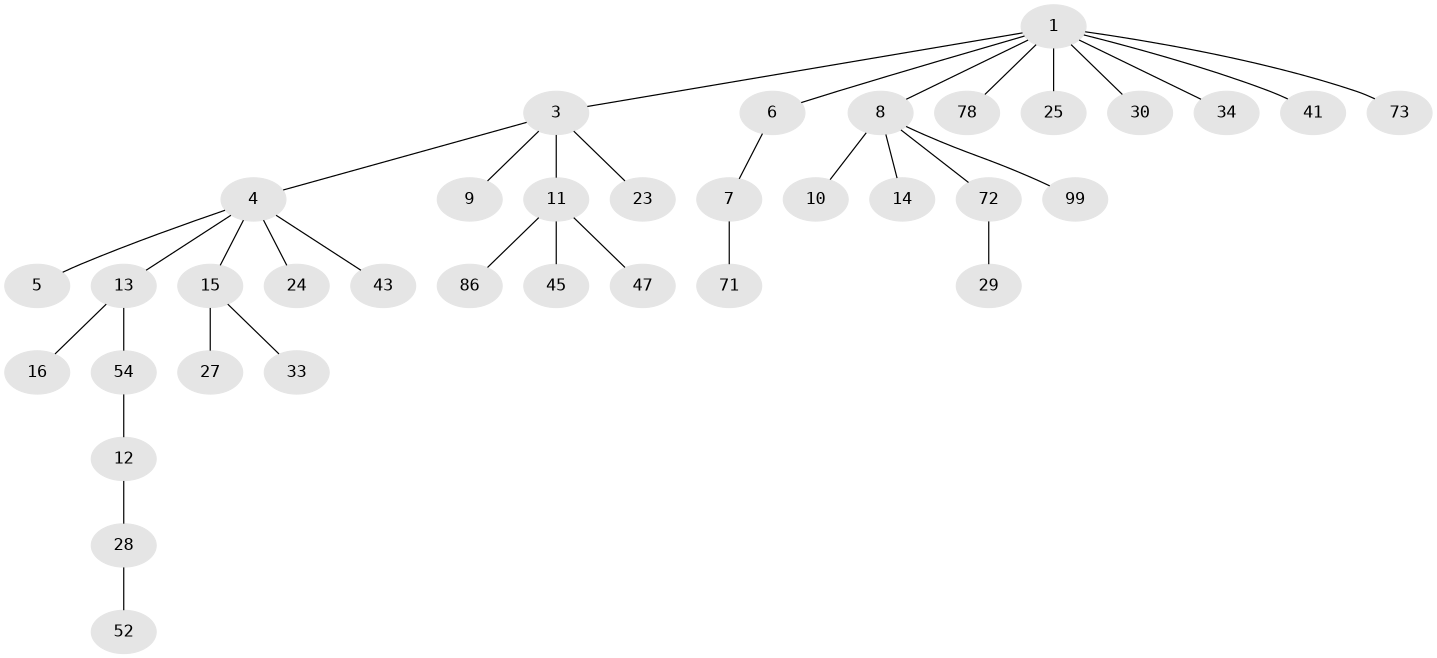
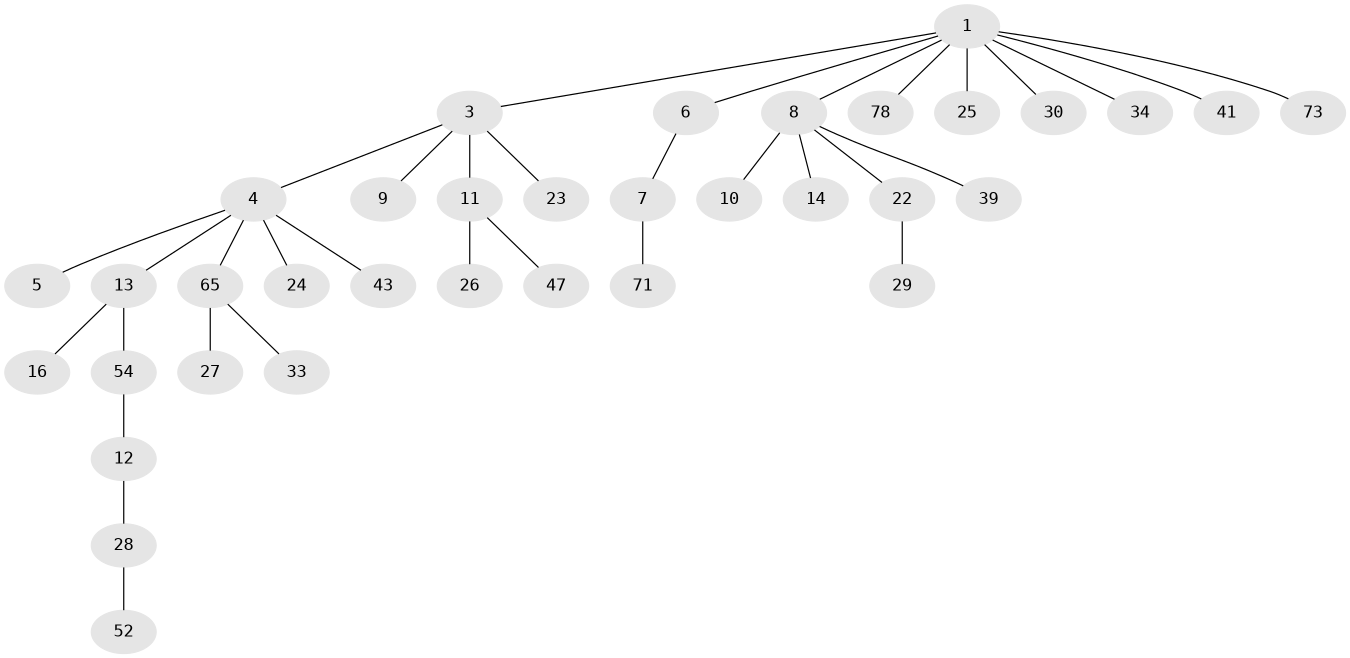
node "72": label "72" -> "22"
node "99": label "99" -> "39"
node "15": label "15" -> "65"
node "86": label "86" -> "26"
node "45": removed
